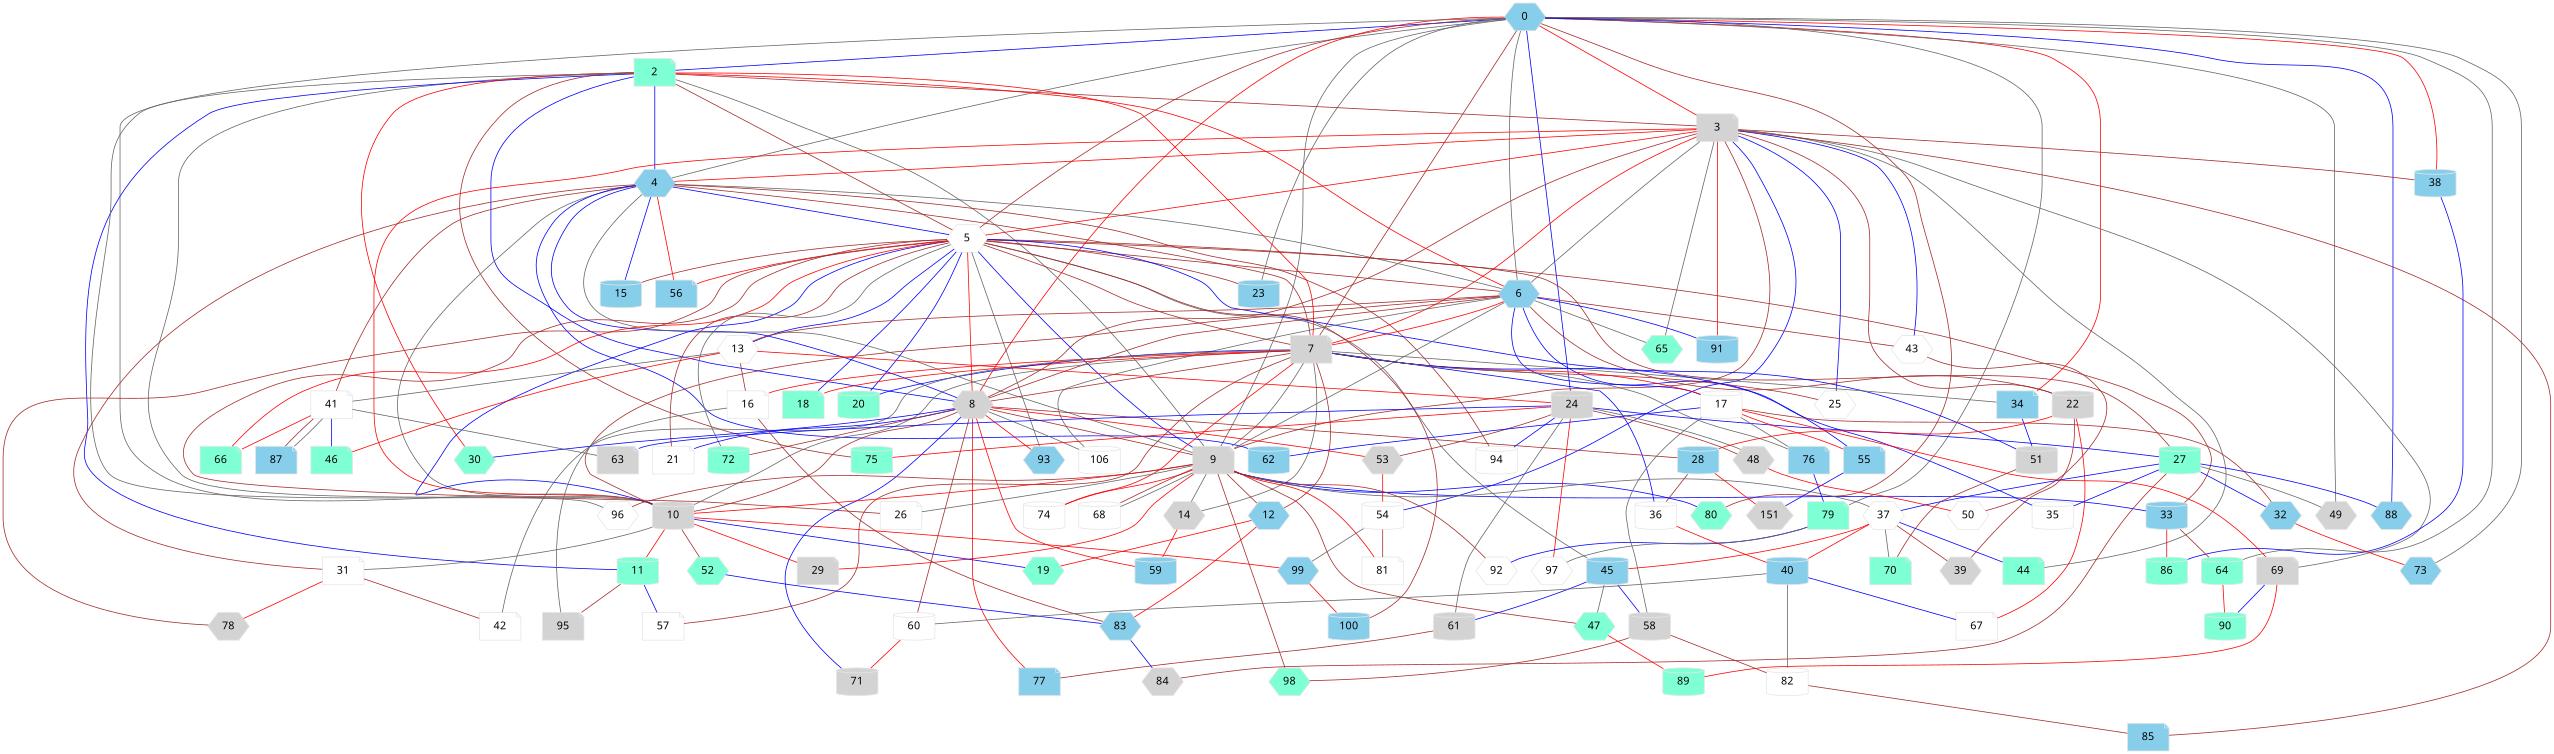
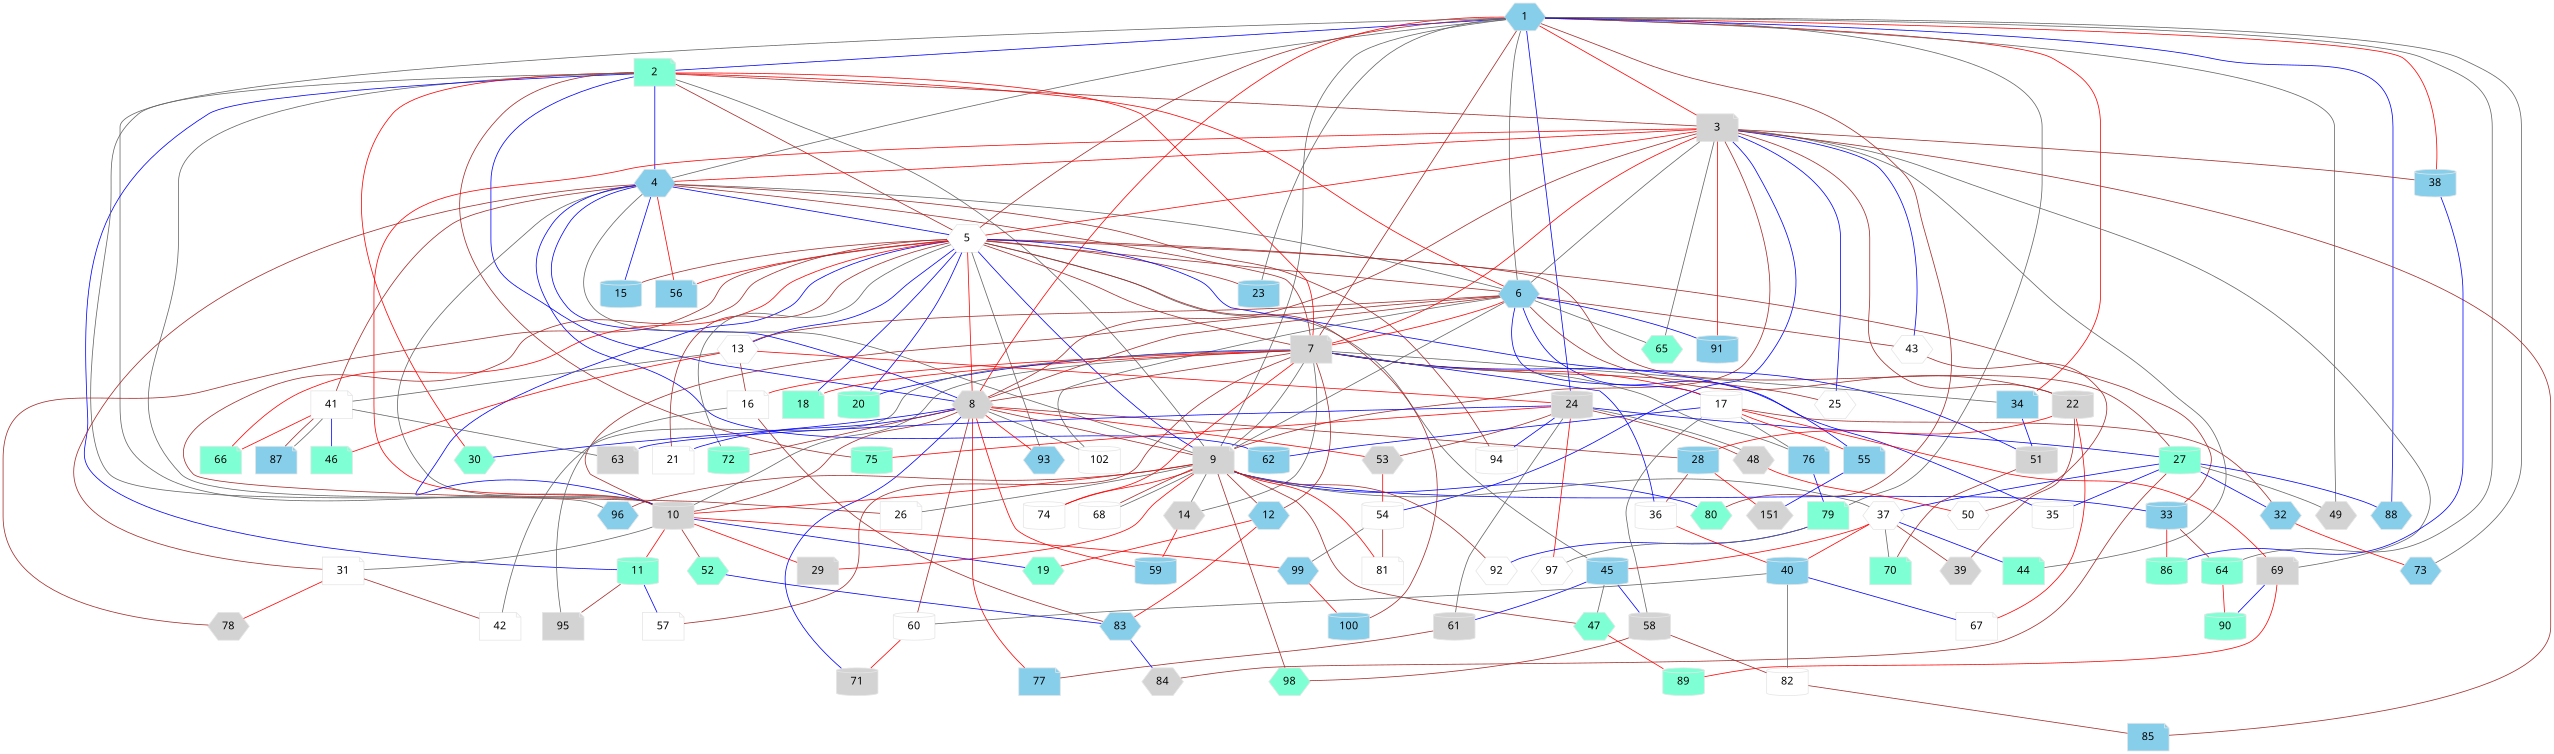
node "0": label "0" -> "1"
node "106": label "106" -> "102"
node "96": fillcolor white -> skyblue
